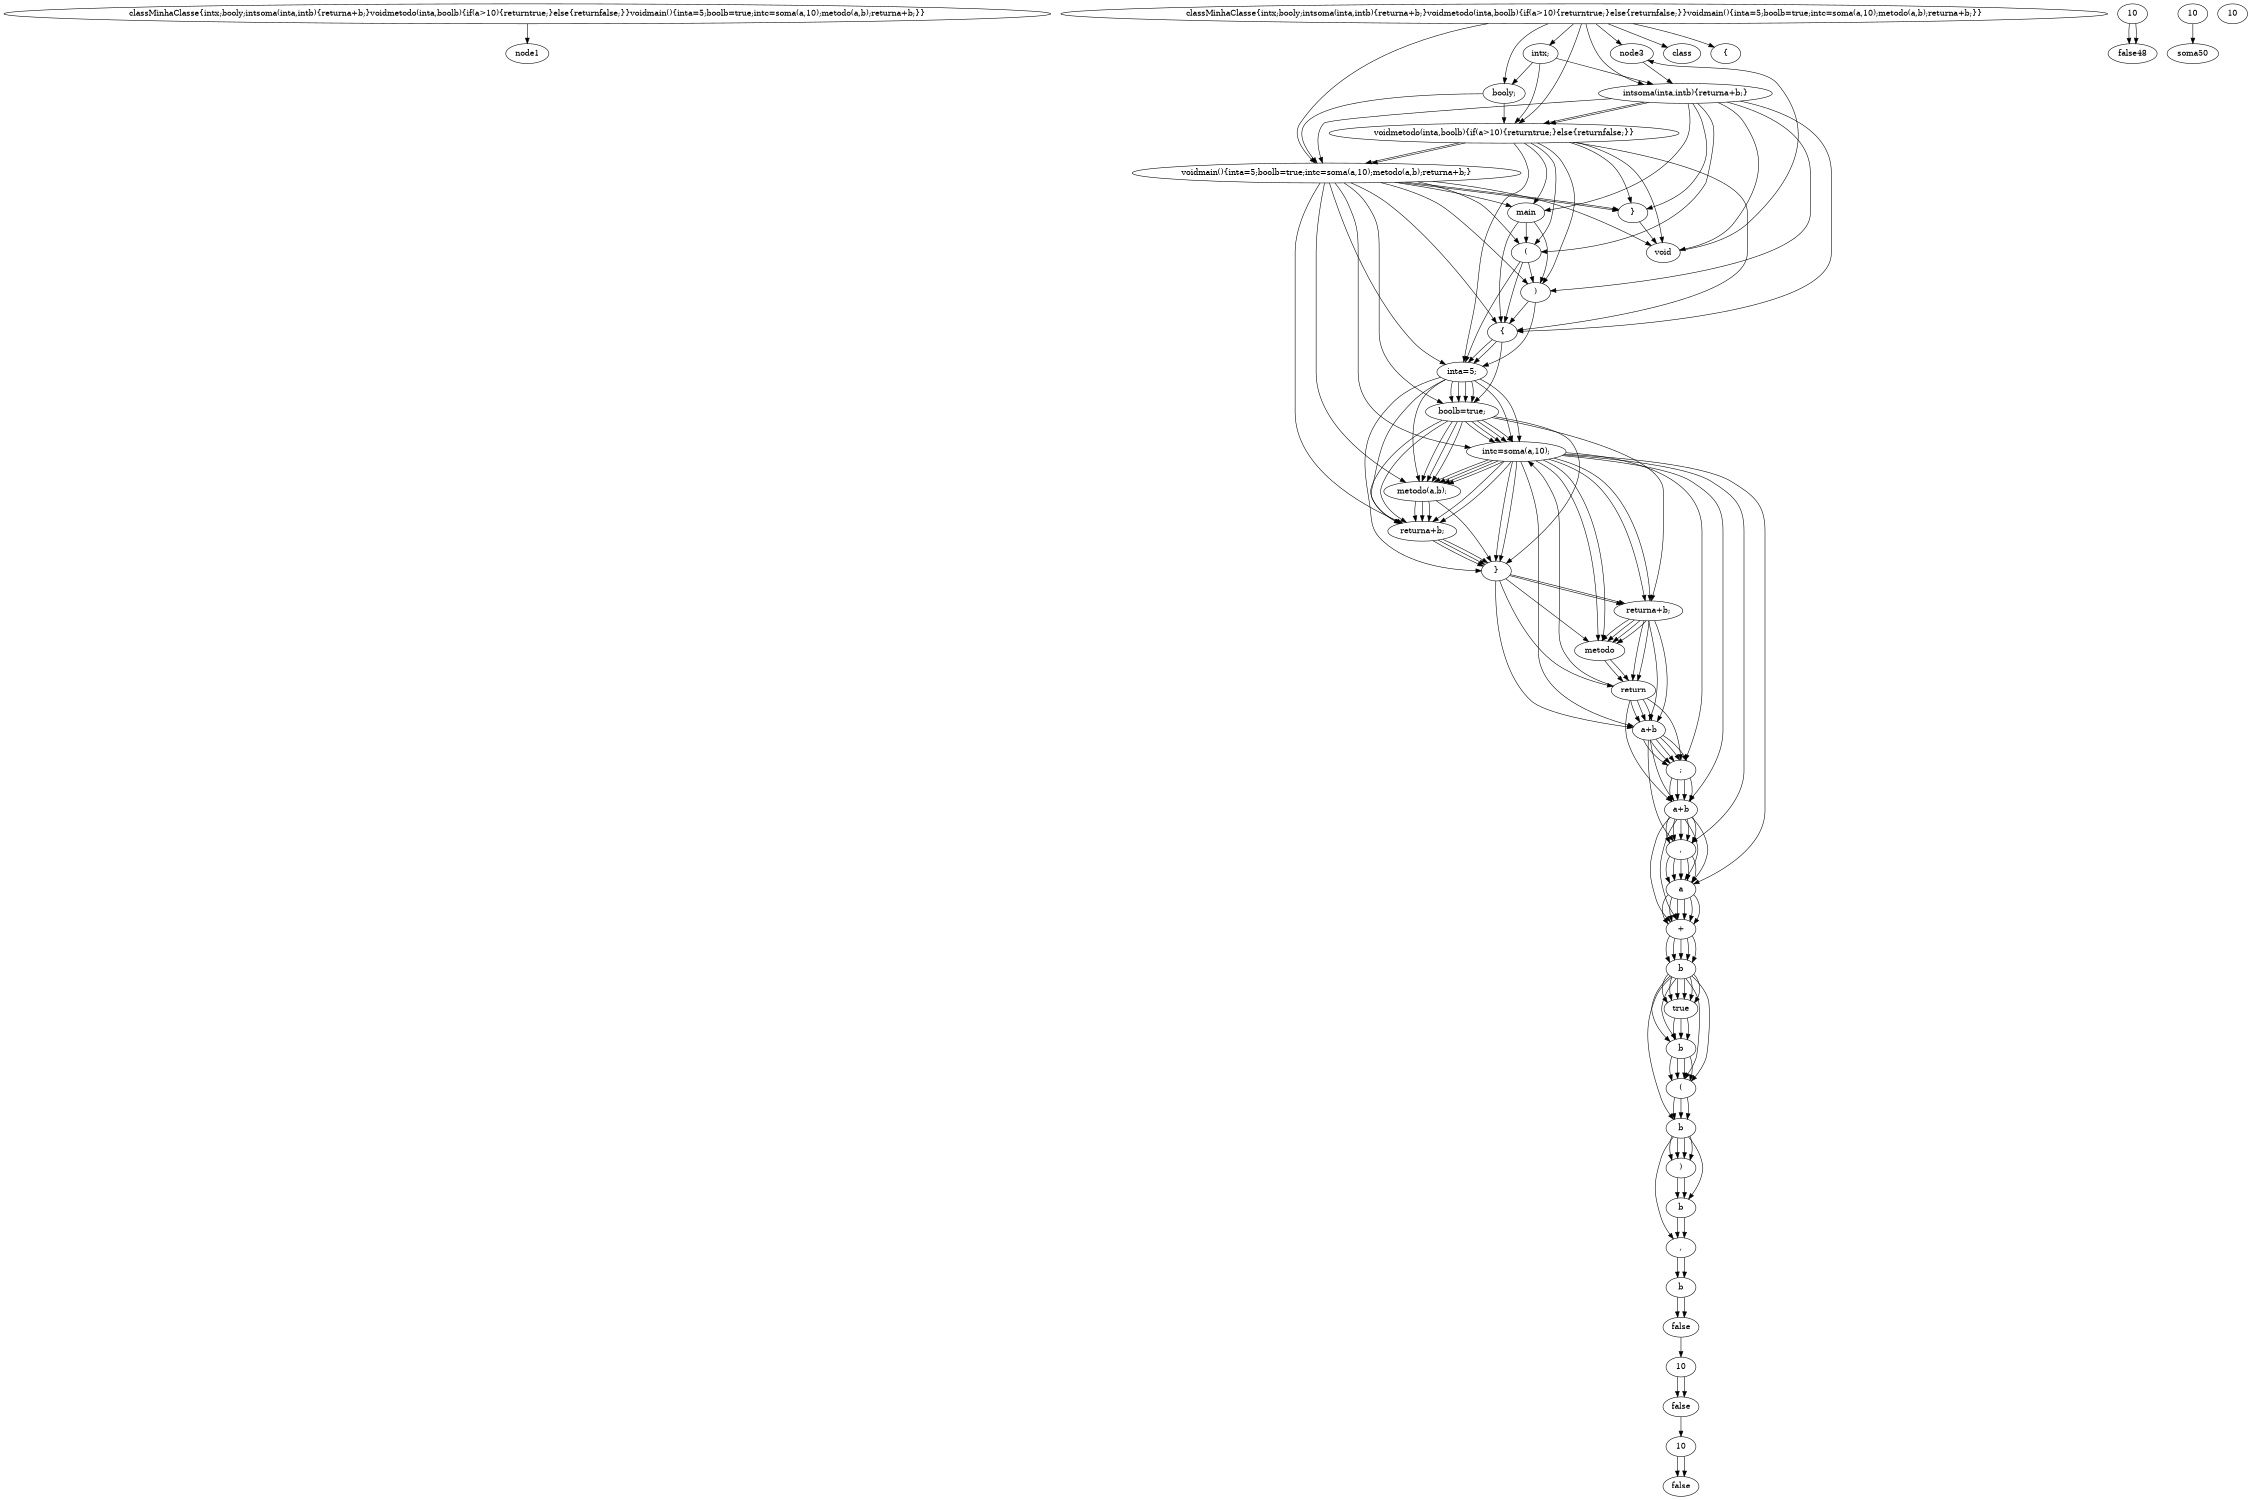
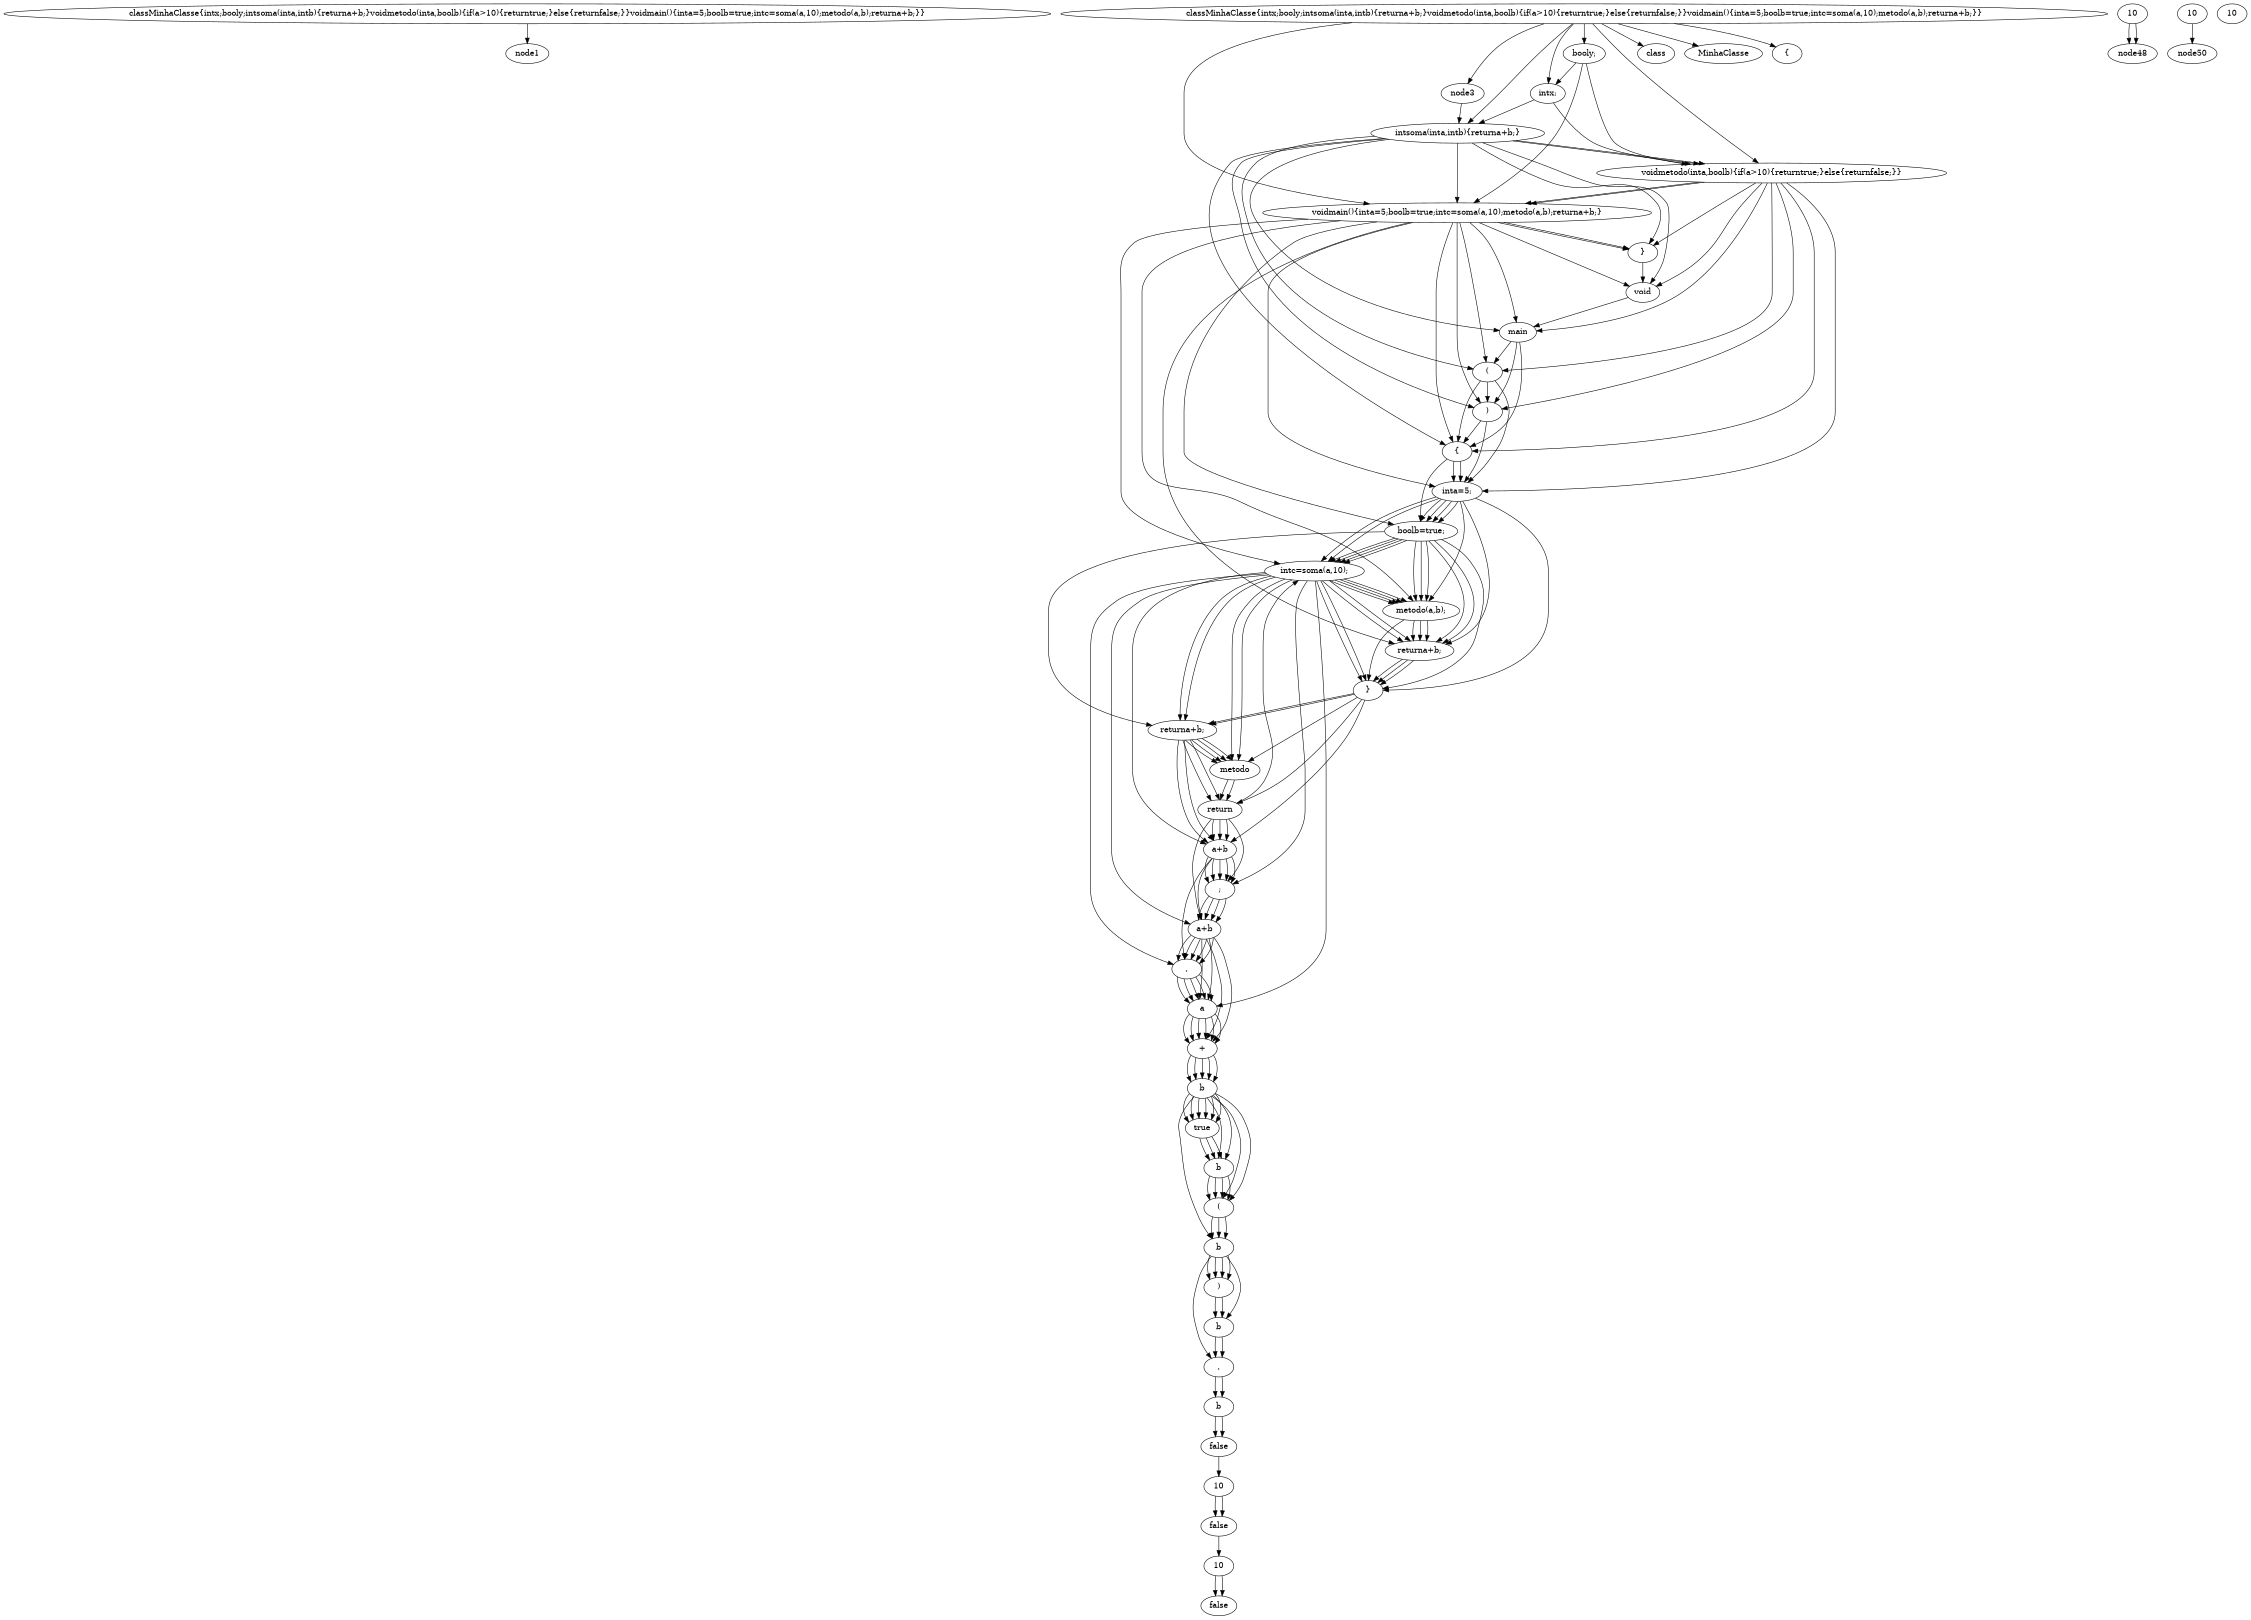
node "MinhaClasse": added
node "false48": label "false48" -> "node48"
node "soma50": label "soma50" -> "node50"
edge "intx;" -> "booly;": reversed
edge "void" -> "node3": now "void" -> "main"
